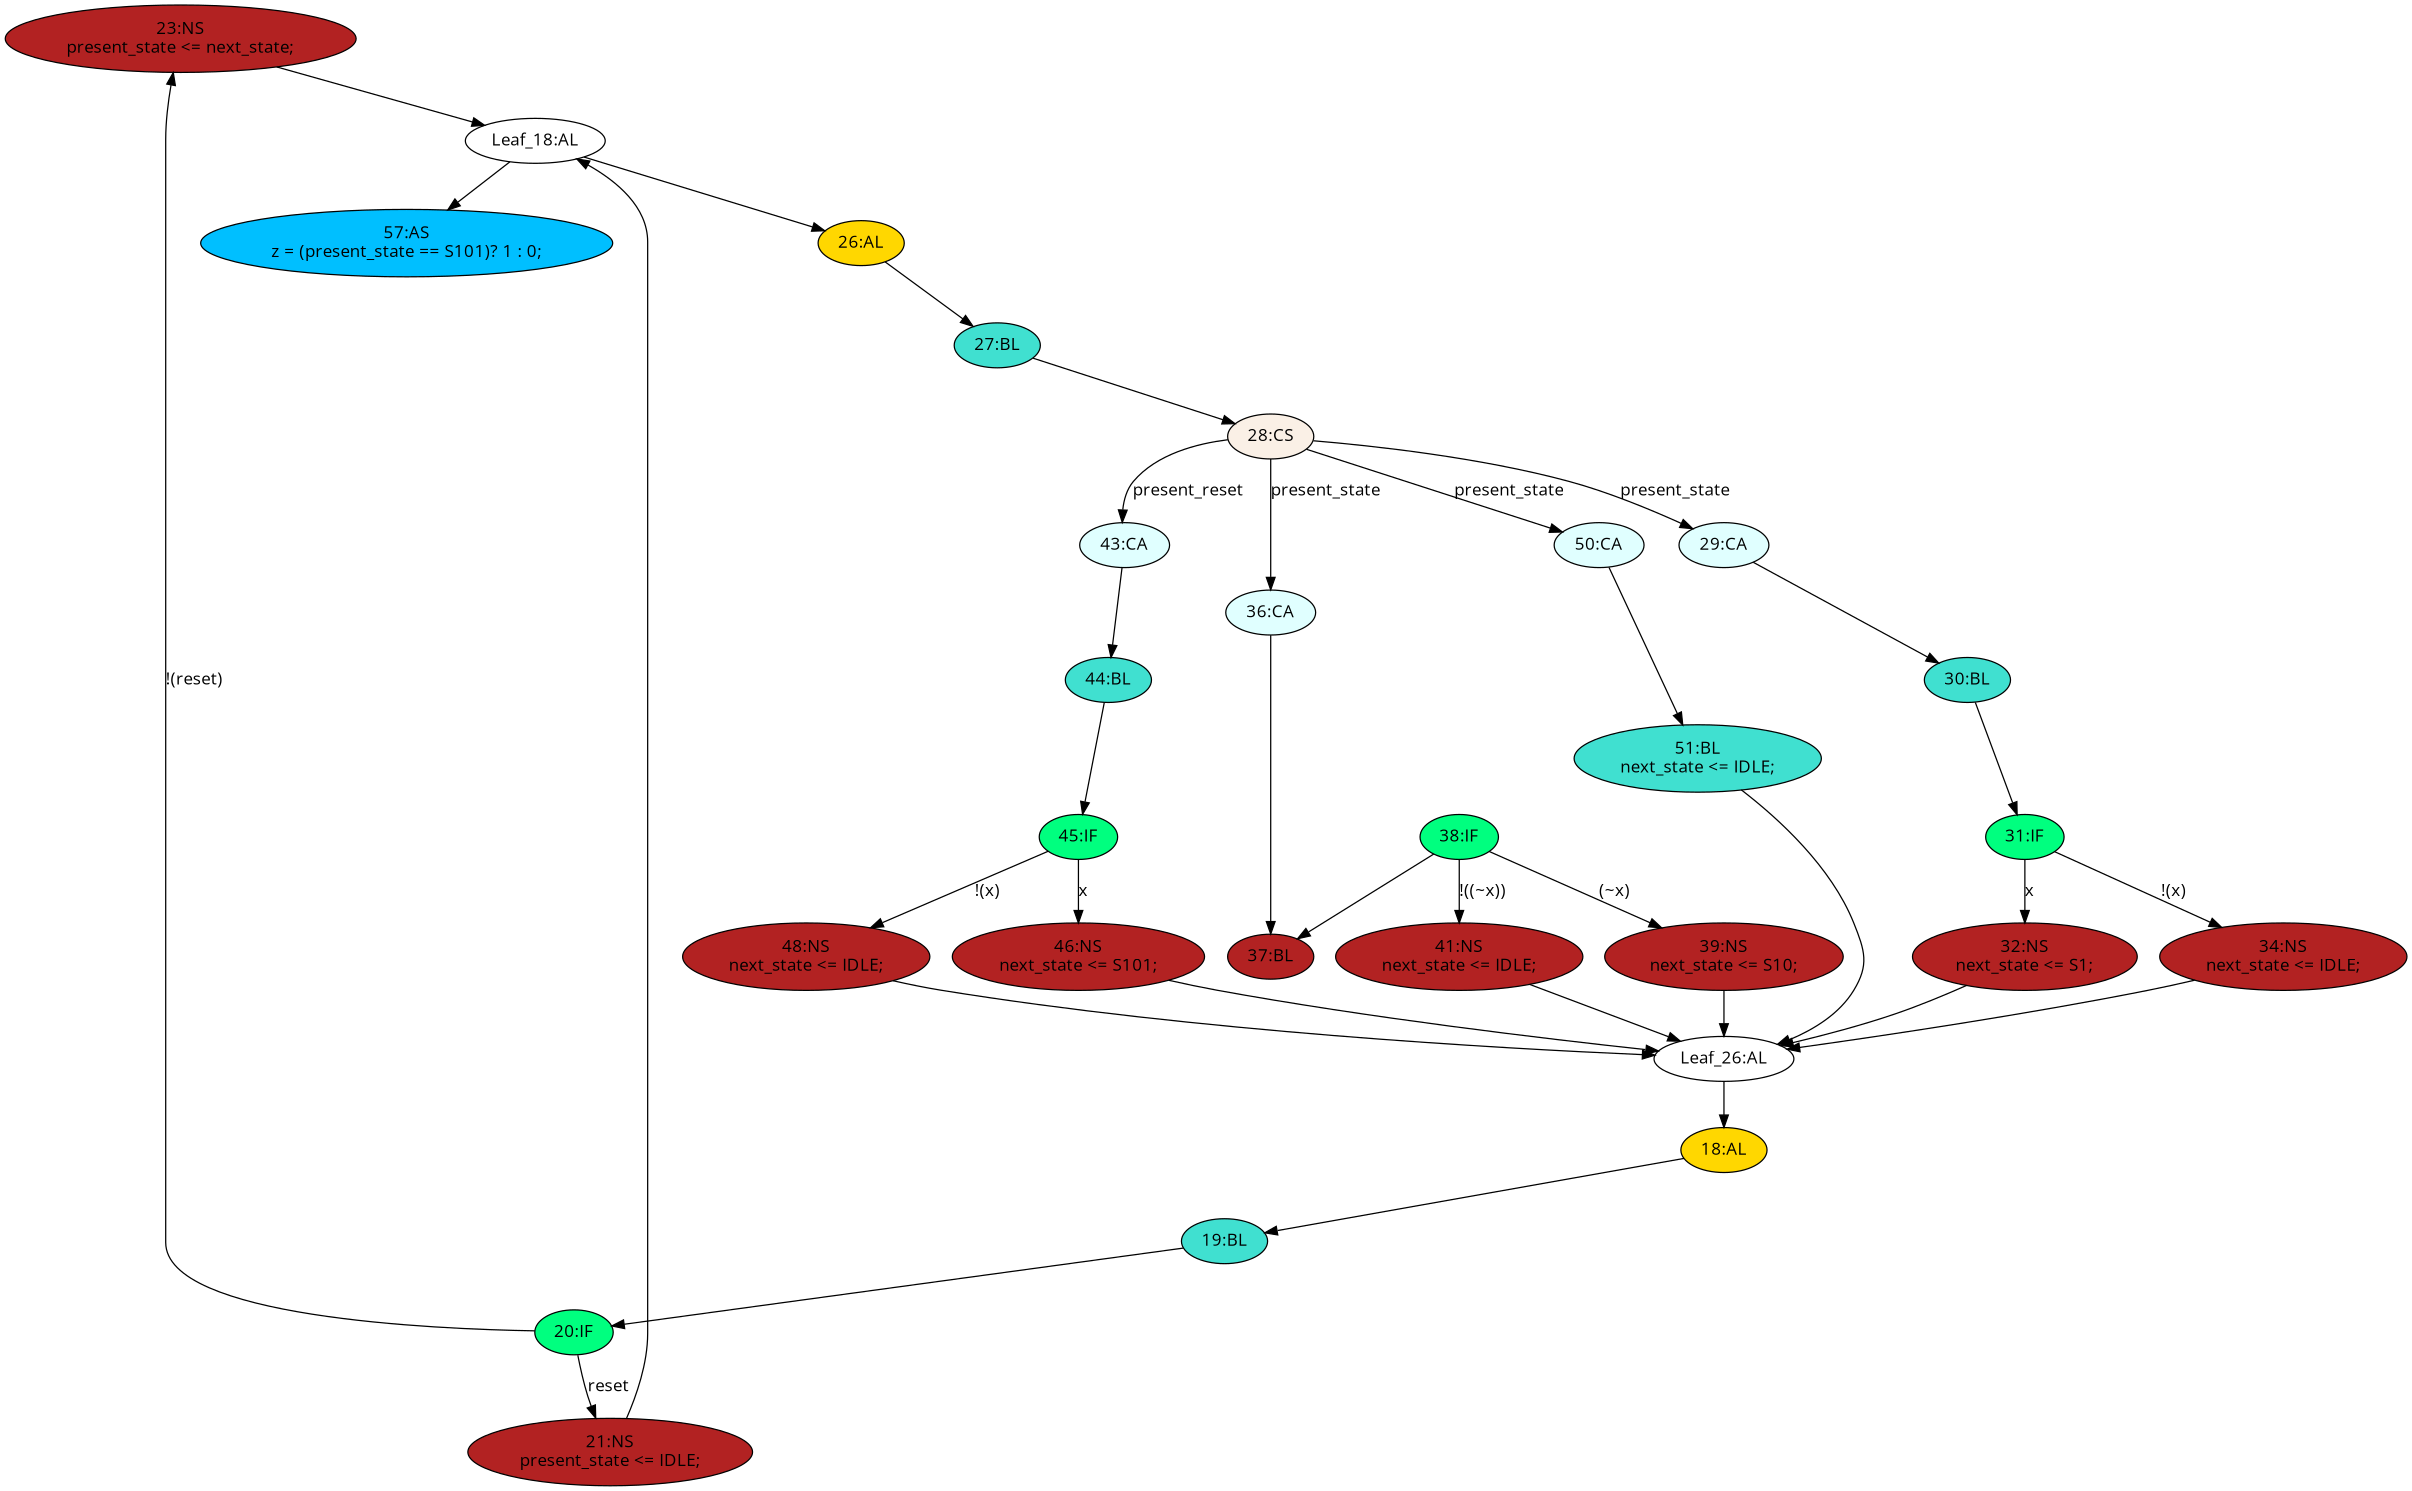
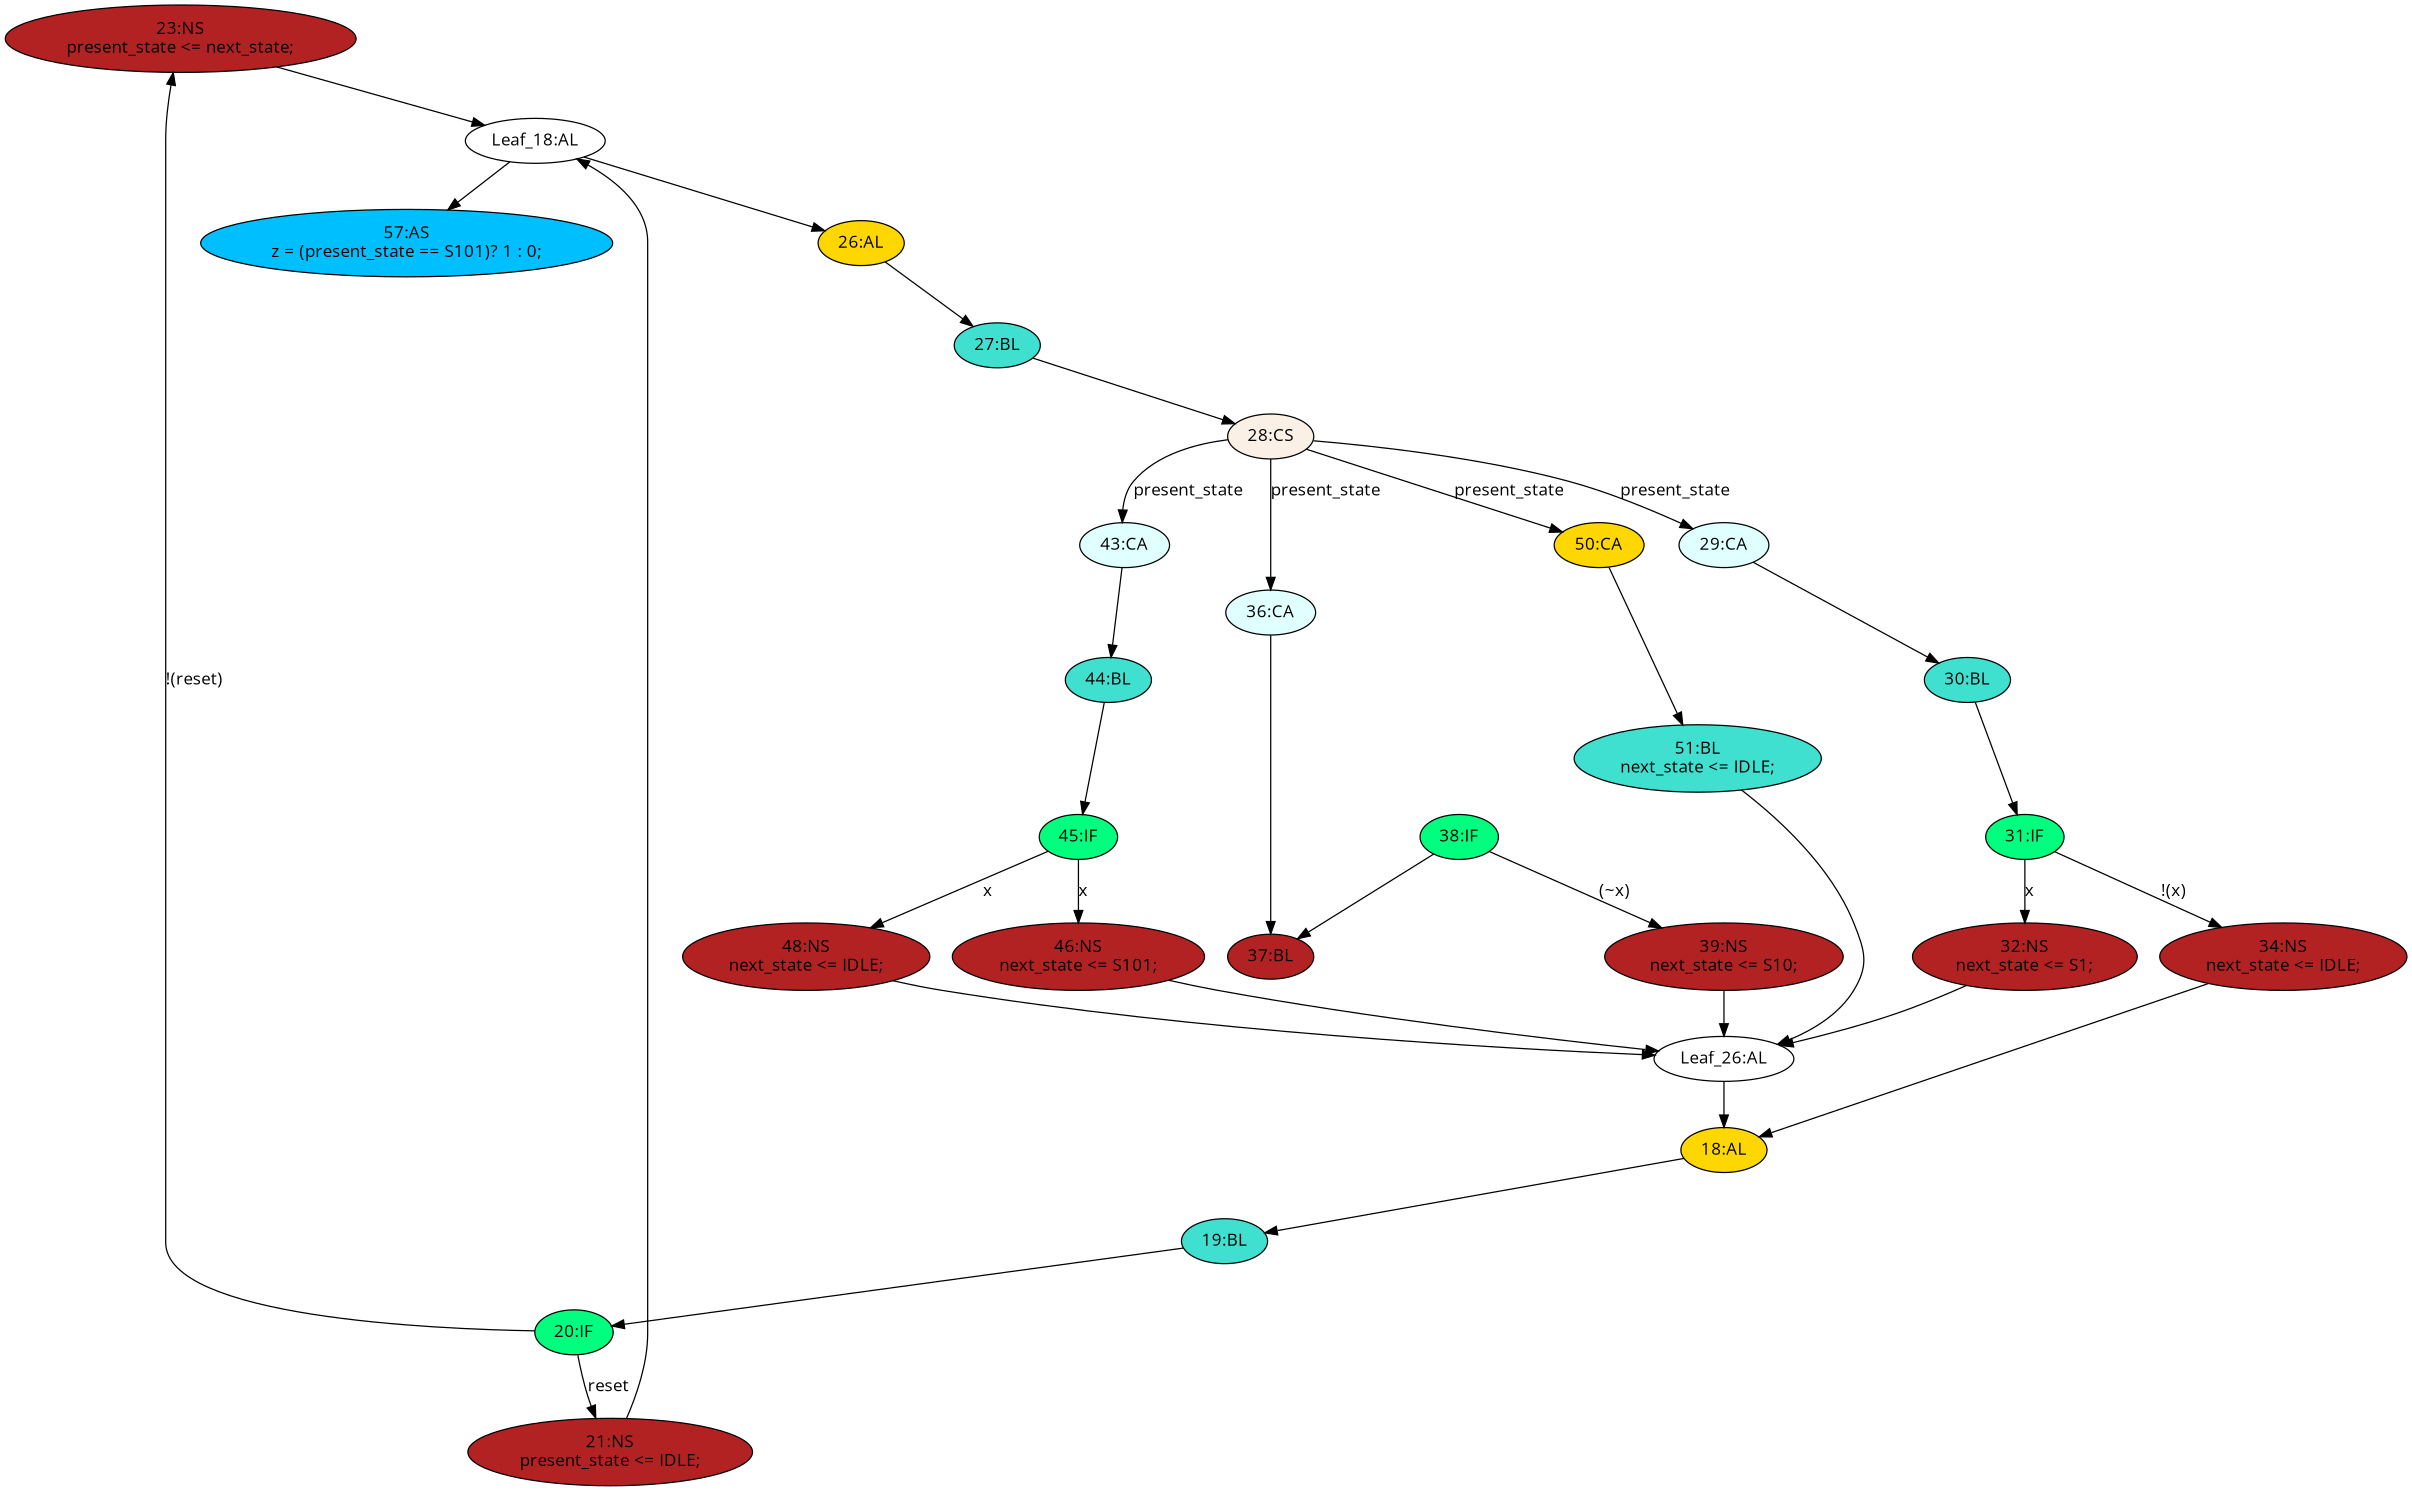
edge "28:CS" -> "43:CA": label "present_reset" -> "present_state"
node "50:CA": fillcolor lightcyan -> gold
edge "45:IF" -> "48:NS next_state <= IDLE;": label "!(x)" -> "x"
node "41:NS next_state <= IDLE;": removed
edge "34:NS next_state <= IDLE;" -> "Leaf_26:AL": now "34:NS next_state <= IDLE;" -> "18:AL"
